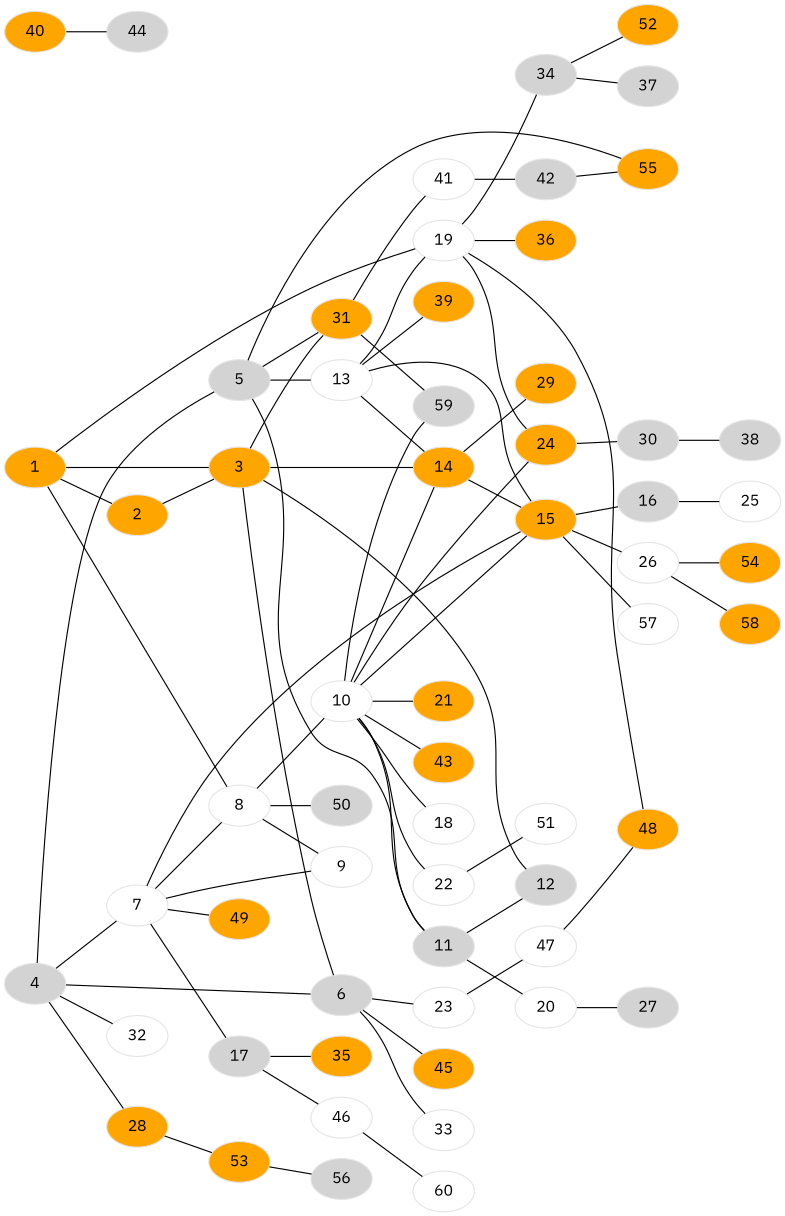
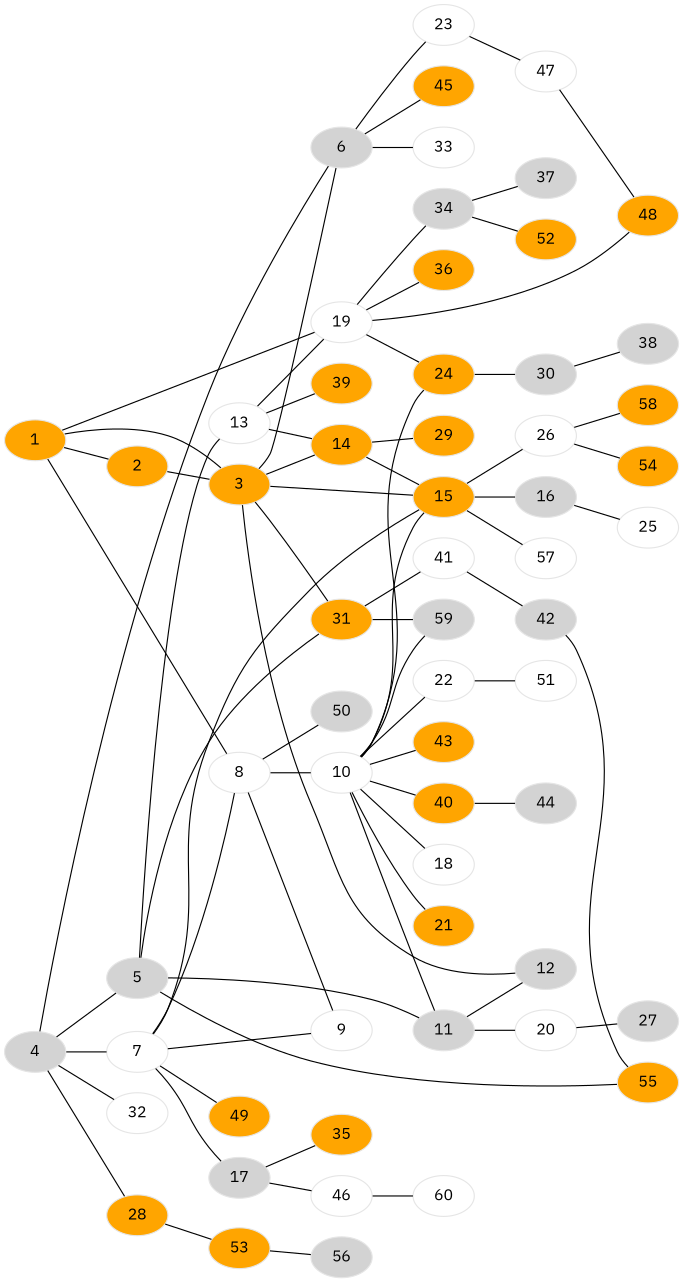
edge "13" -- "15": now "3" -- "15"
edge "14" -- "10": now "40" -- "10"
